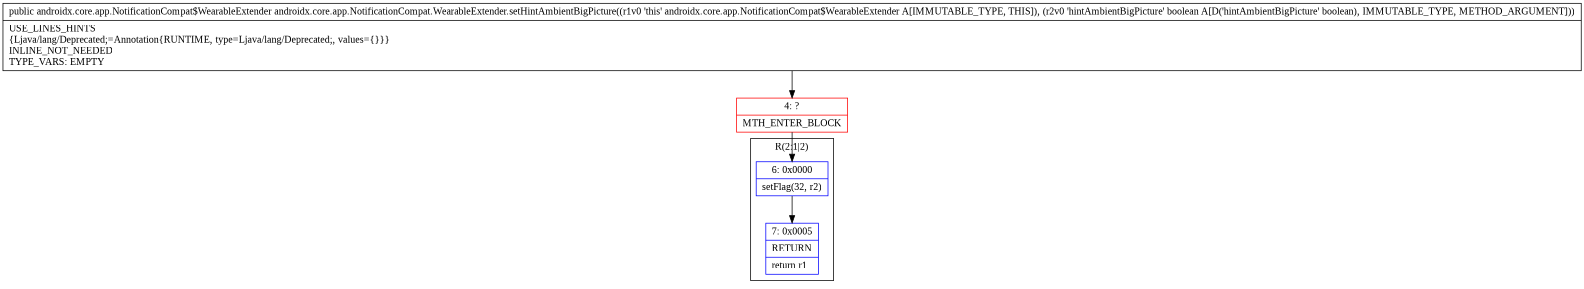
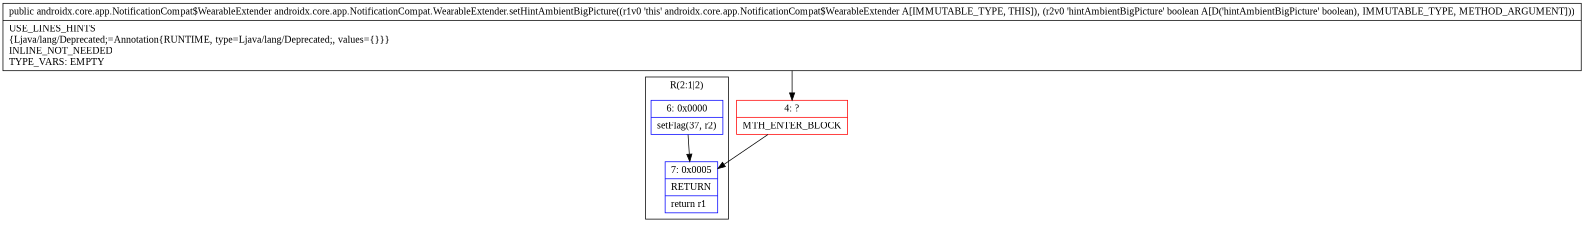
edge "4: ?" -> "6: 0x0000": now "4: ?" -> "7: 0x0005"
node "6: 0x0000": text "setFlag(32, r2)" -> "setFlag(37, r2)"
